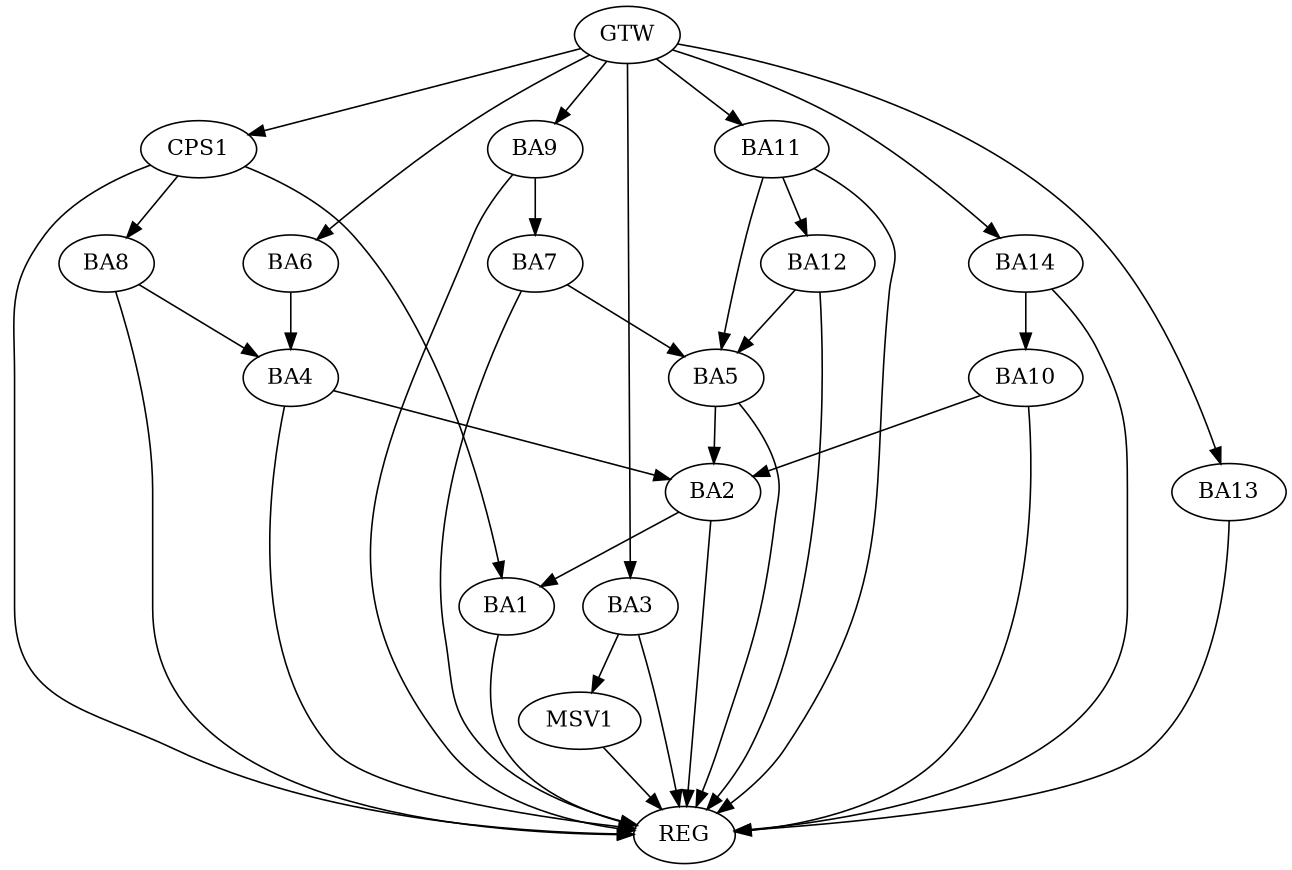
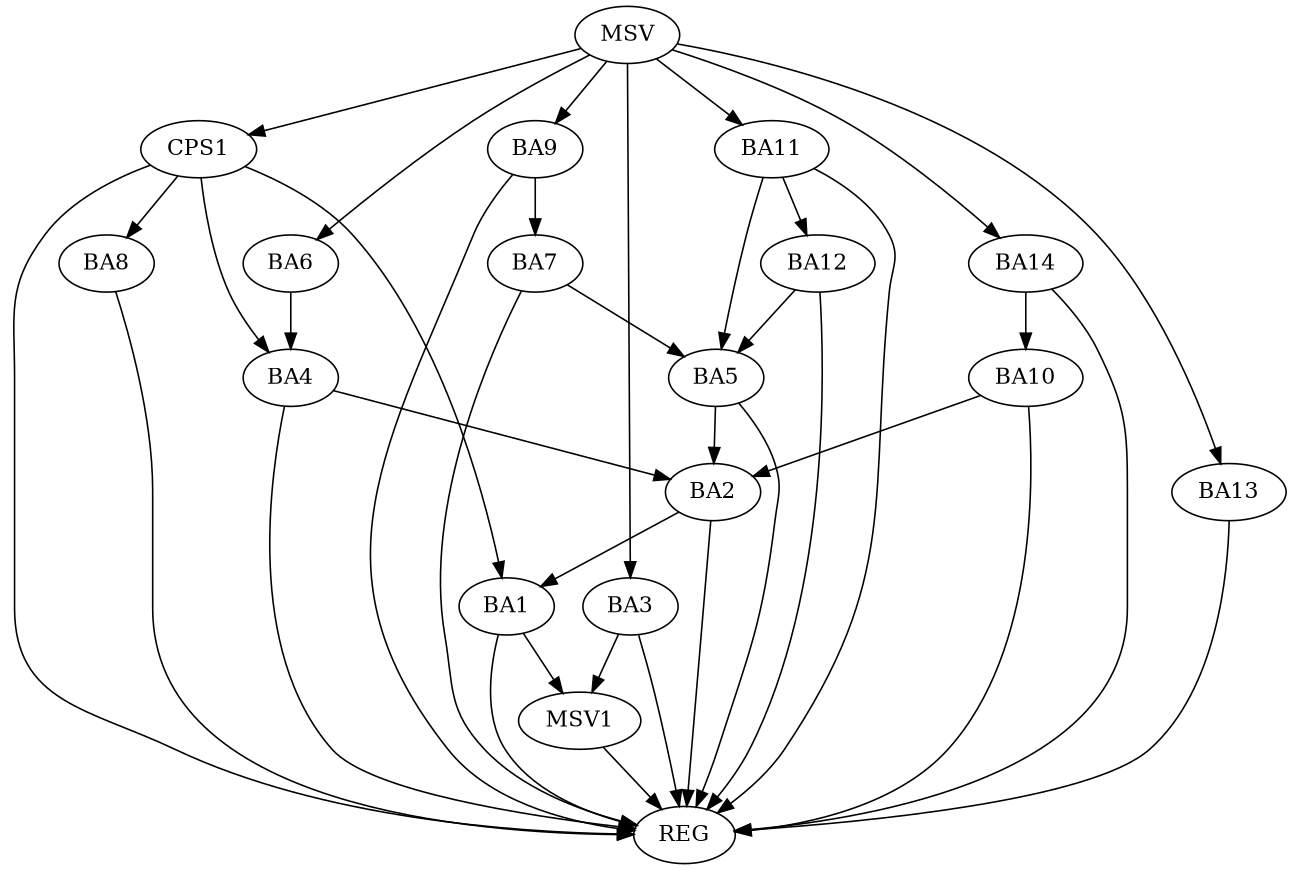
node "GTW": label "GTW" -> "MSV"
edge "BA8" -> "BA4": now "CPS1" -> "BA4"
edge "BA1" -> "MSV1": added
